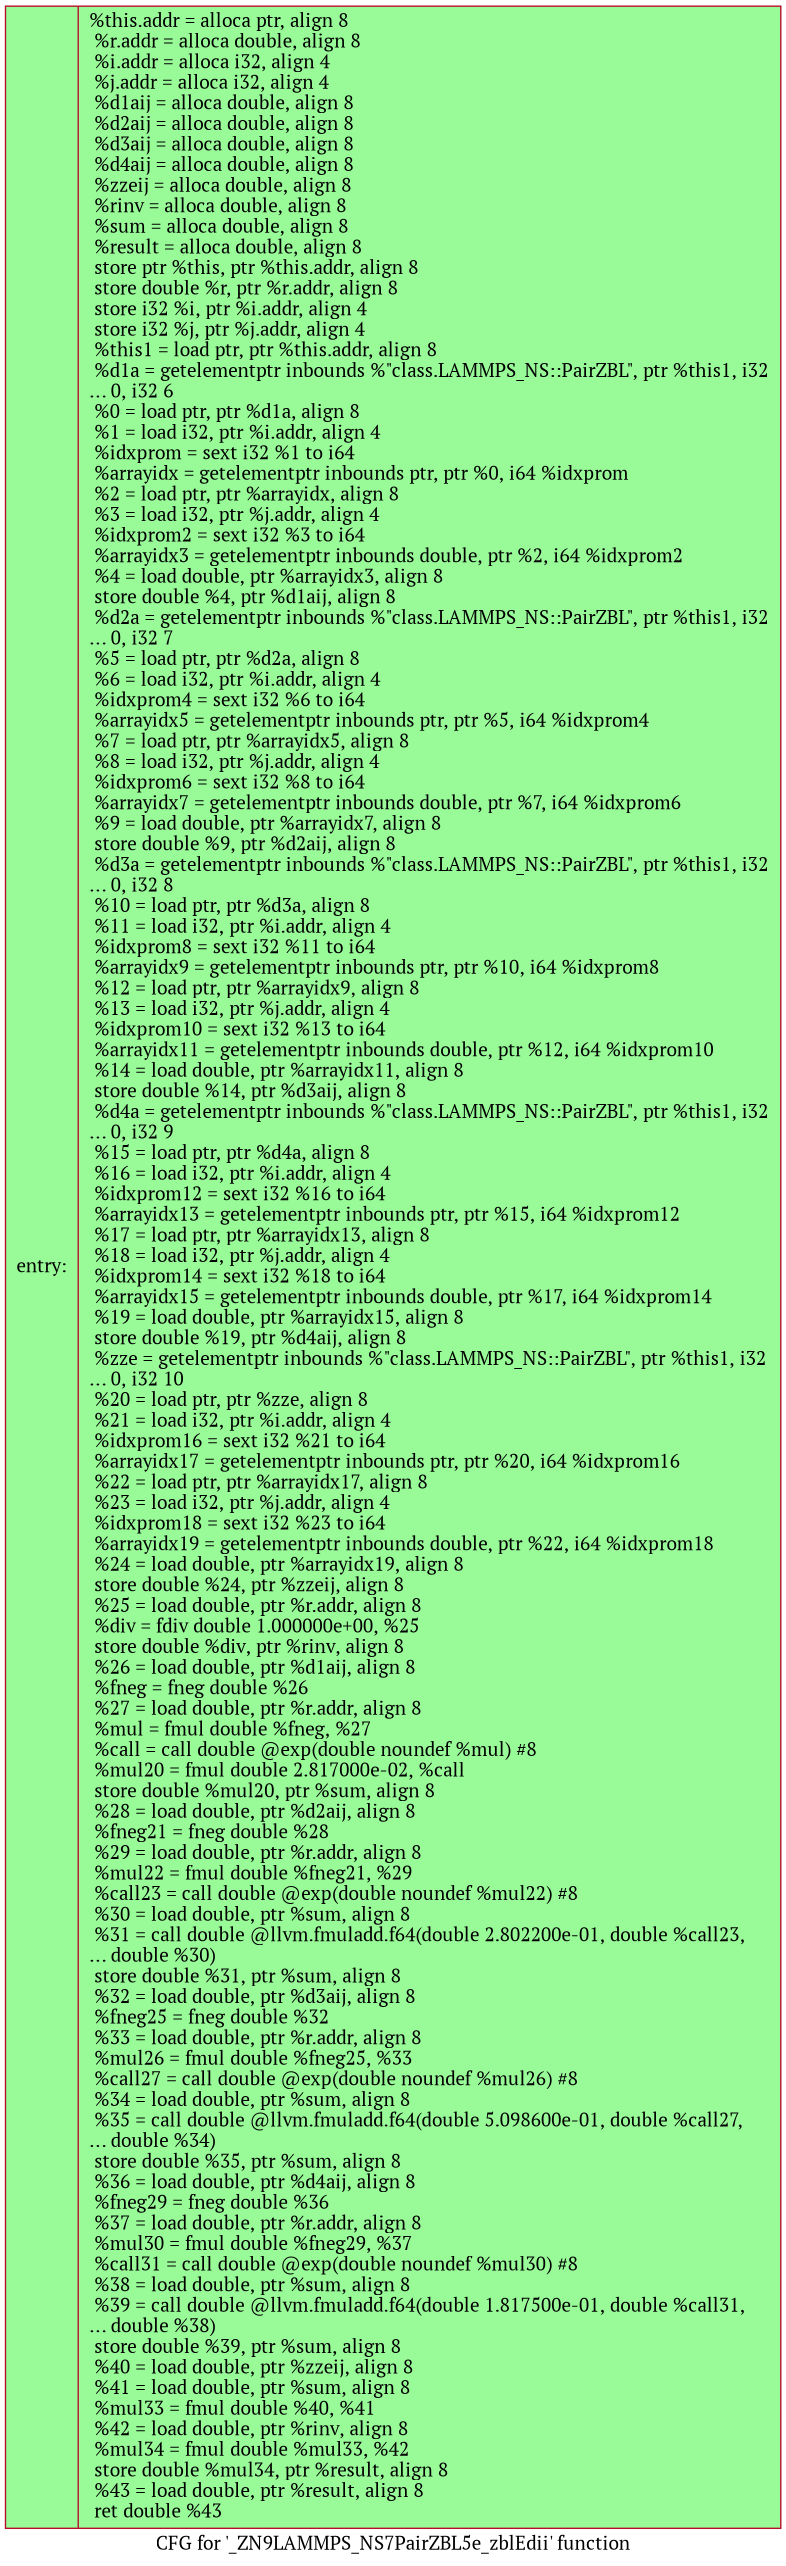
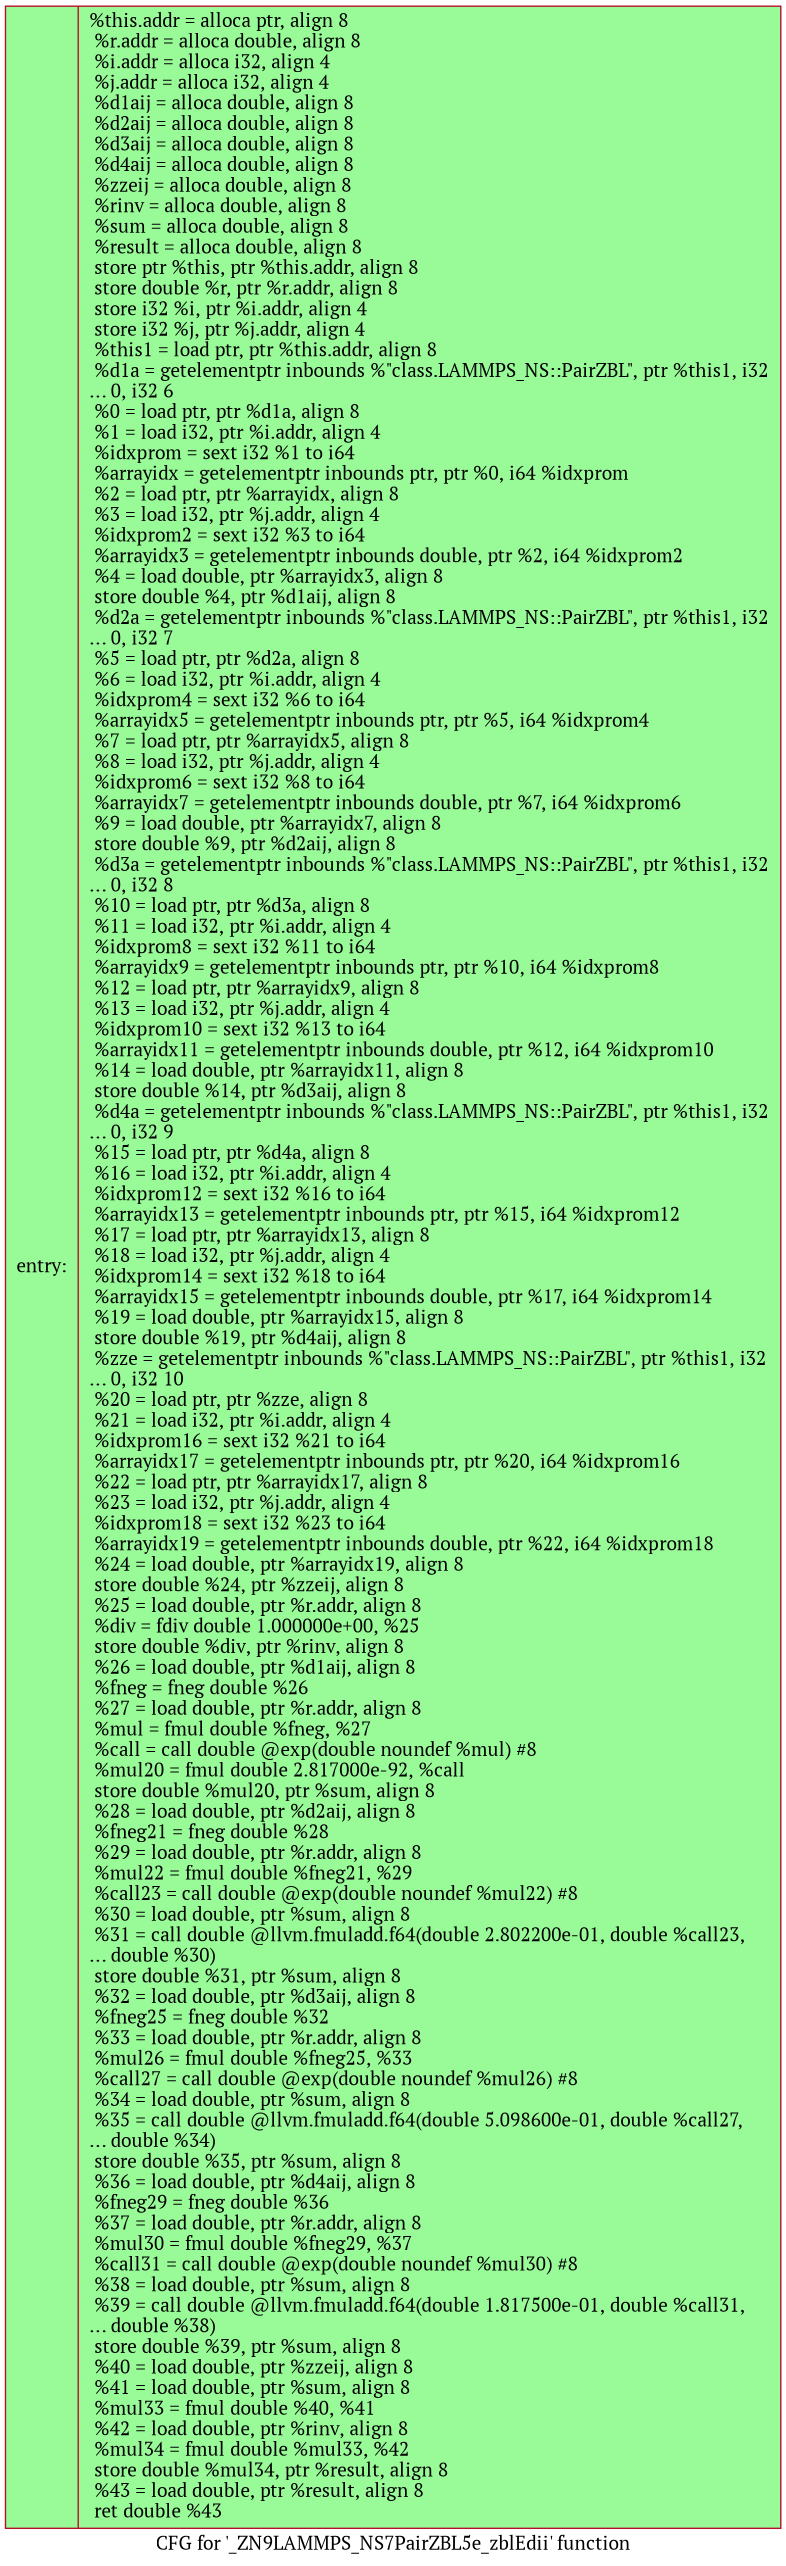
node "entry:": text "%mul20 = fmul double 2.817000e-02, %call" -> "%mul20 = fmul double 2.817000e-92, %call"
